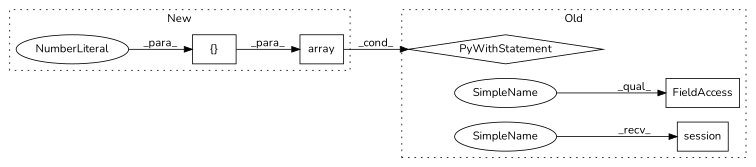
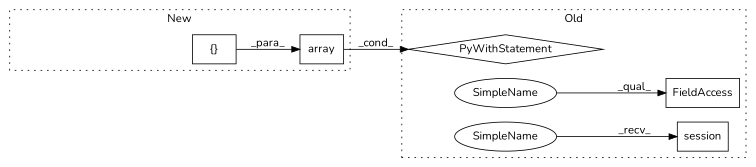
node "NumberLiteral": removed
